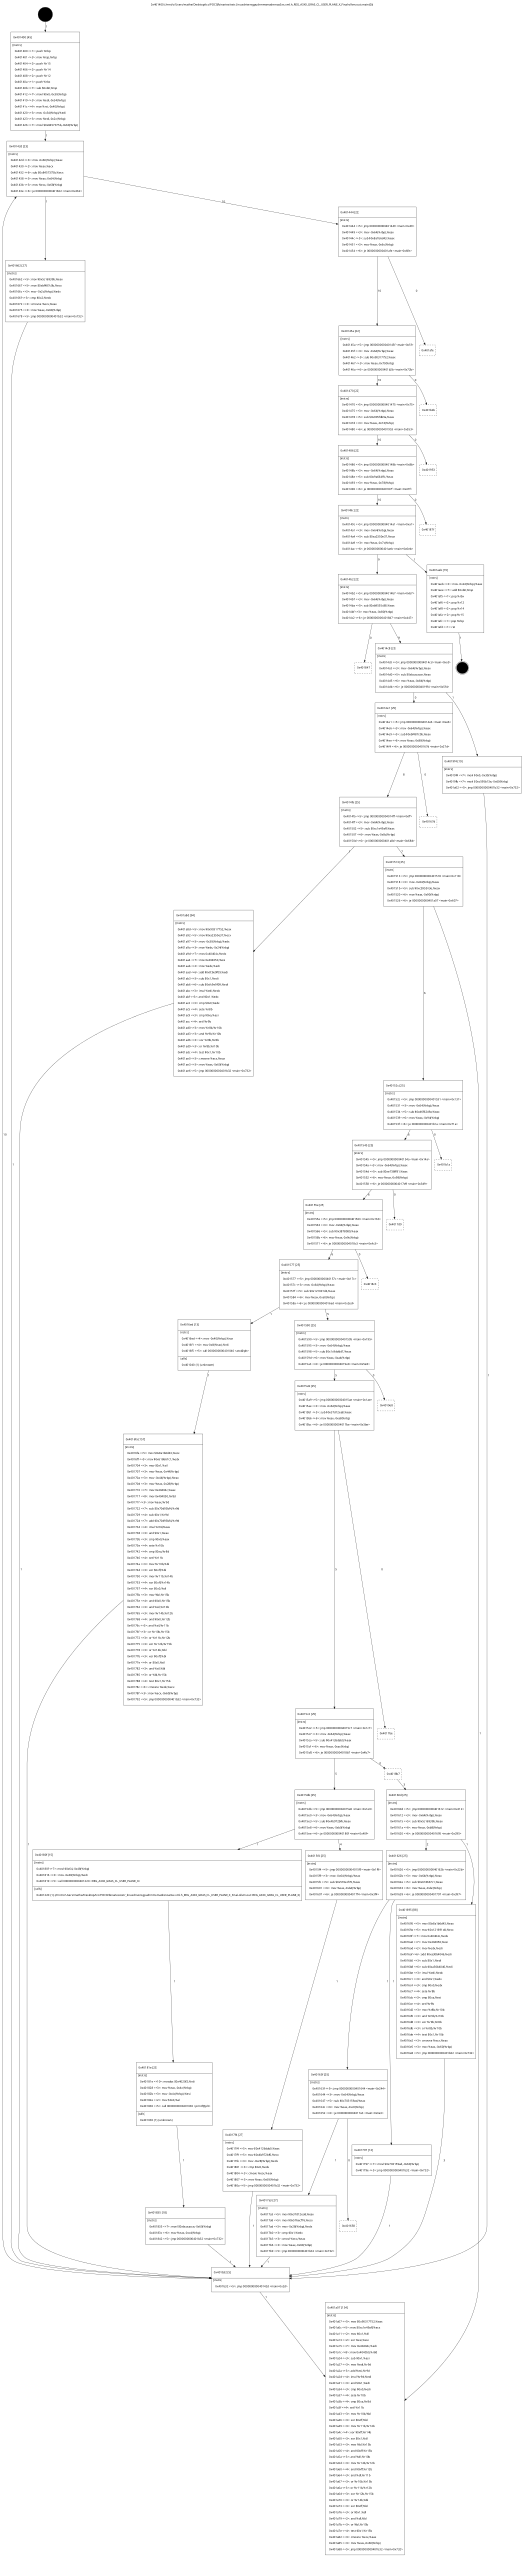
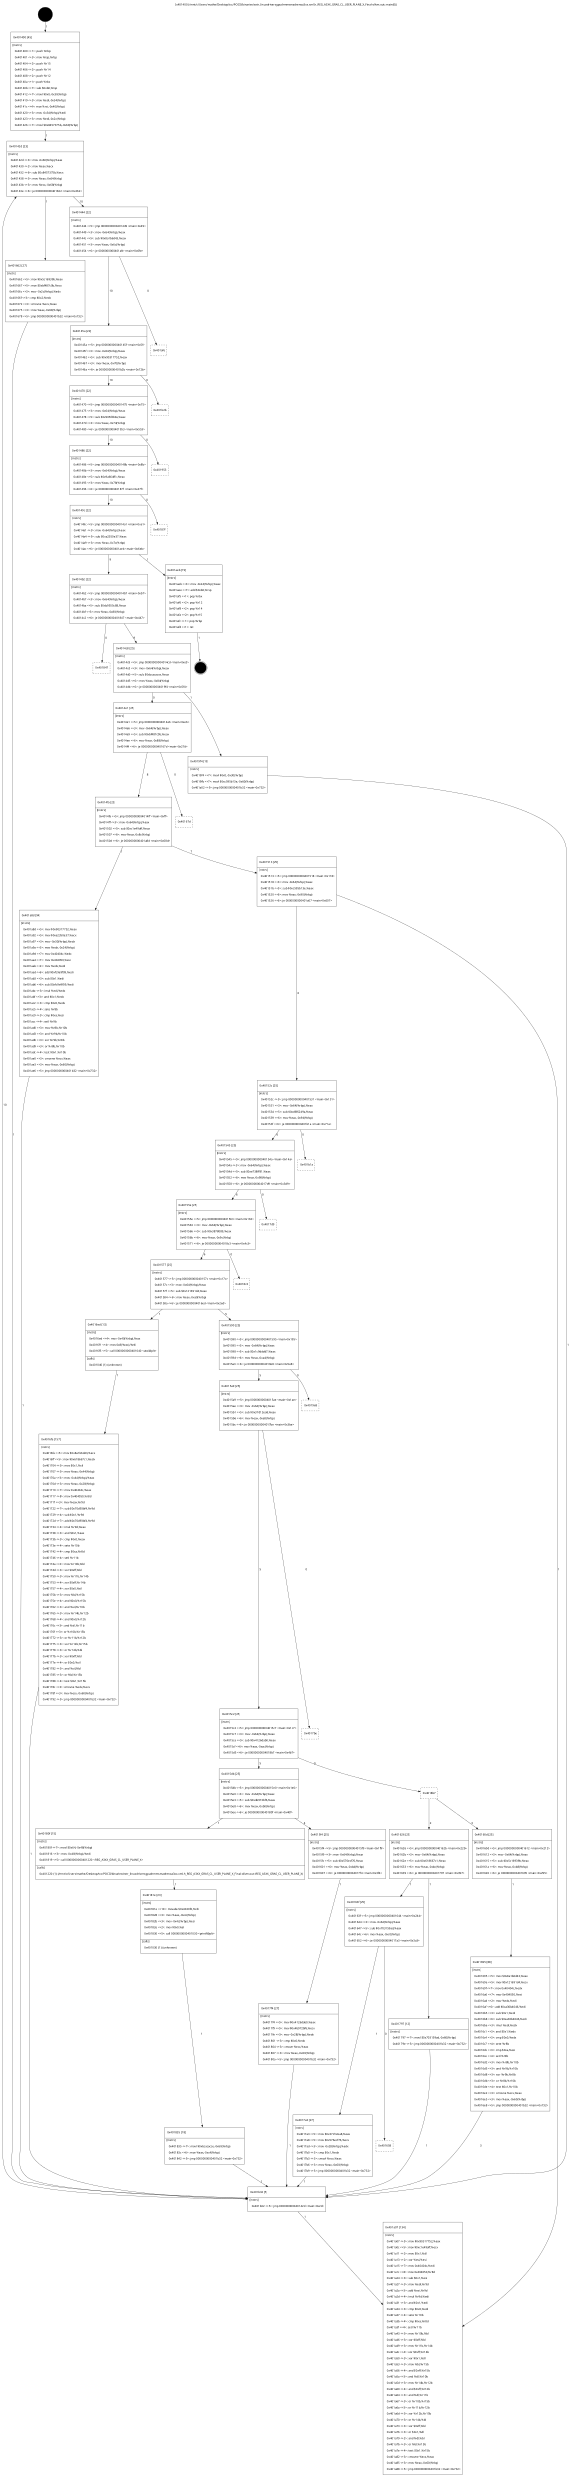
edge "0x40160d [25]" -> "0x401626 [25]": now "0x4018b7" -> "0x401626 [25]"
